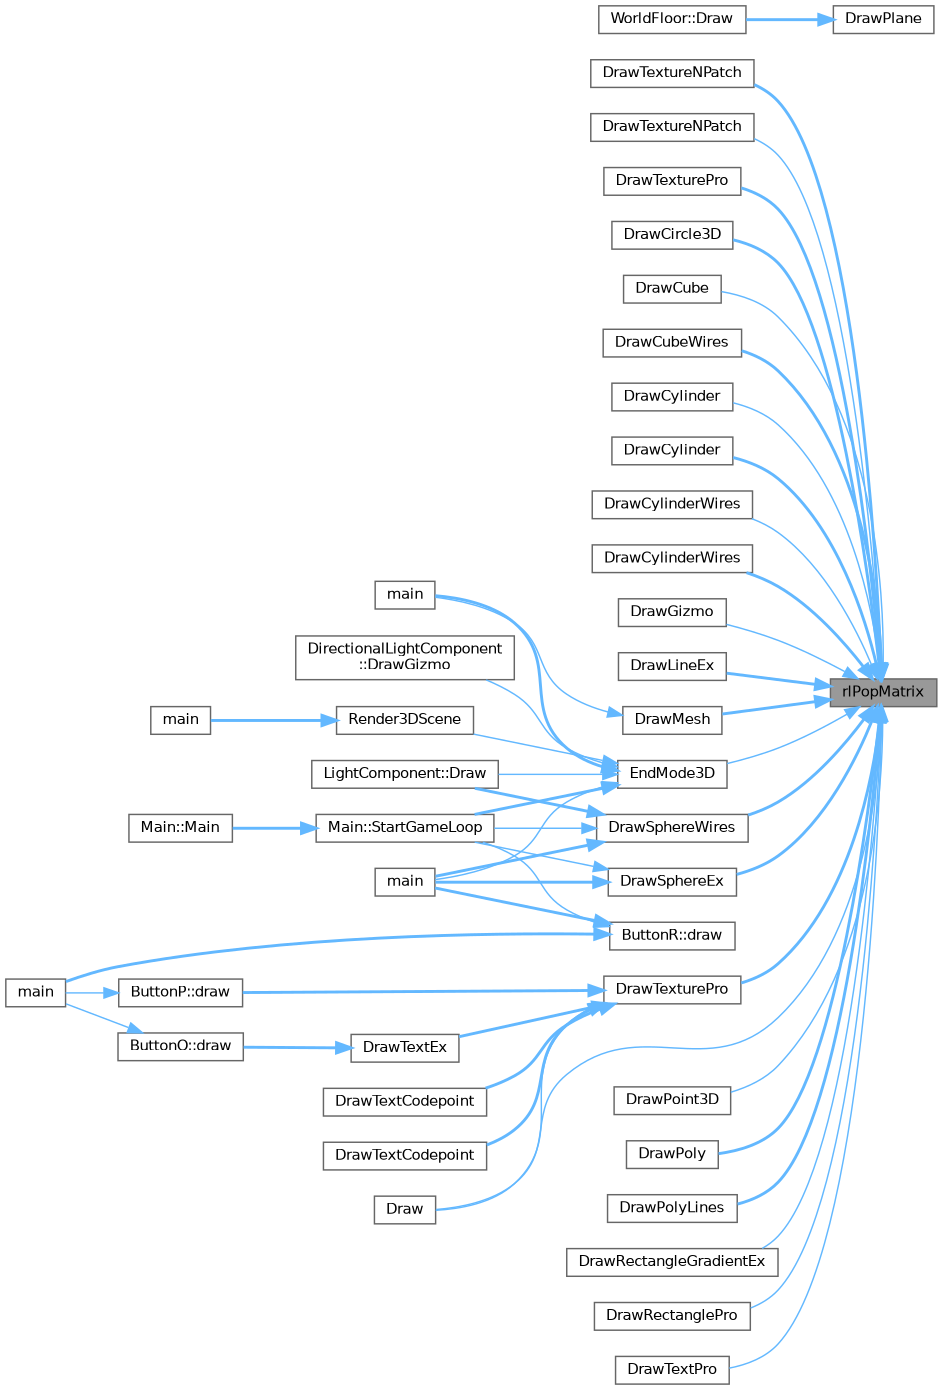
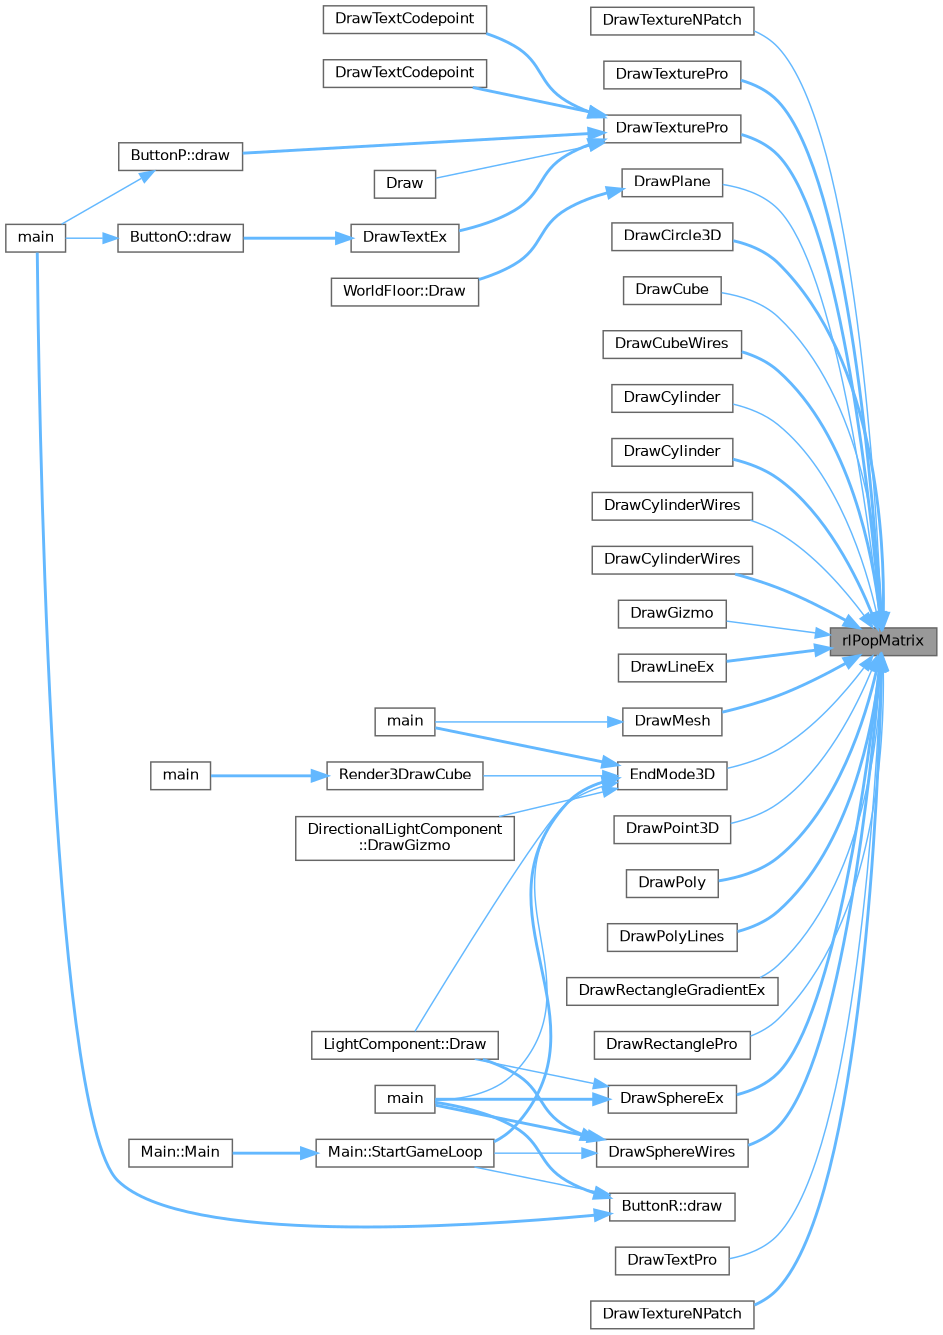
node "Render3DScene": label "Render3DScene" -> "Render3DrawCube"
edge "Main::StartGameLoop" -> "DrawSphereEx": now "LightComponent::Draw" -> "DrawSphereEx"
edge "Draw" -> "rlPopMatrix": now "DrawPlane" -> "rlPopMatrix"
